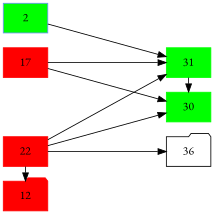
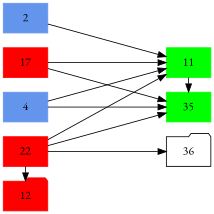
node "2": fillcolor green -> cornflowerblue
node "31": label "31" -> "11"
node "4": added
node "30": label "30" -> "35"
